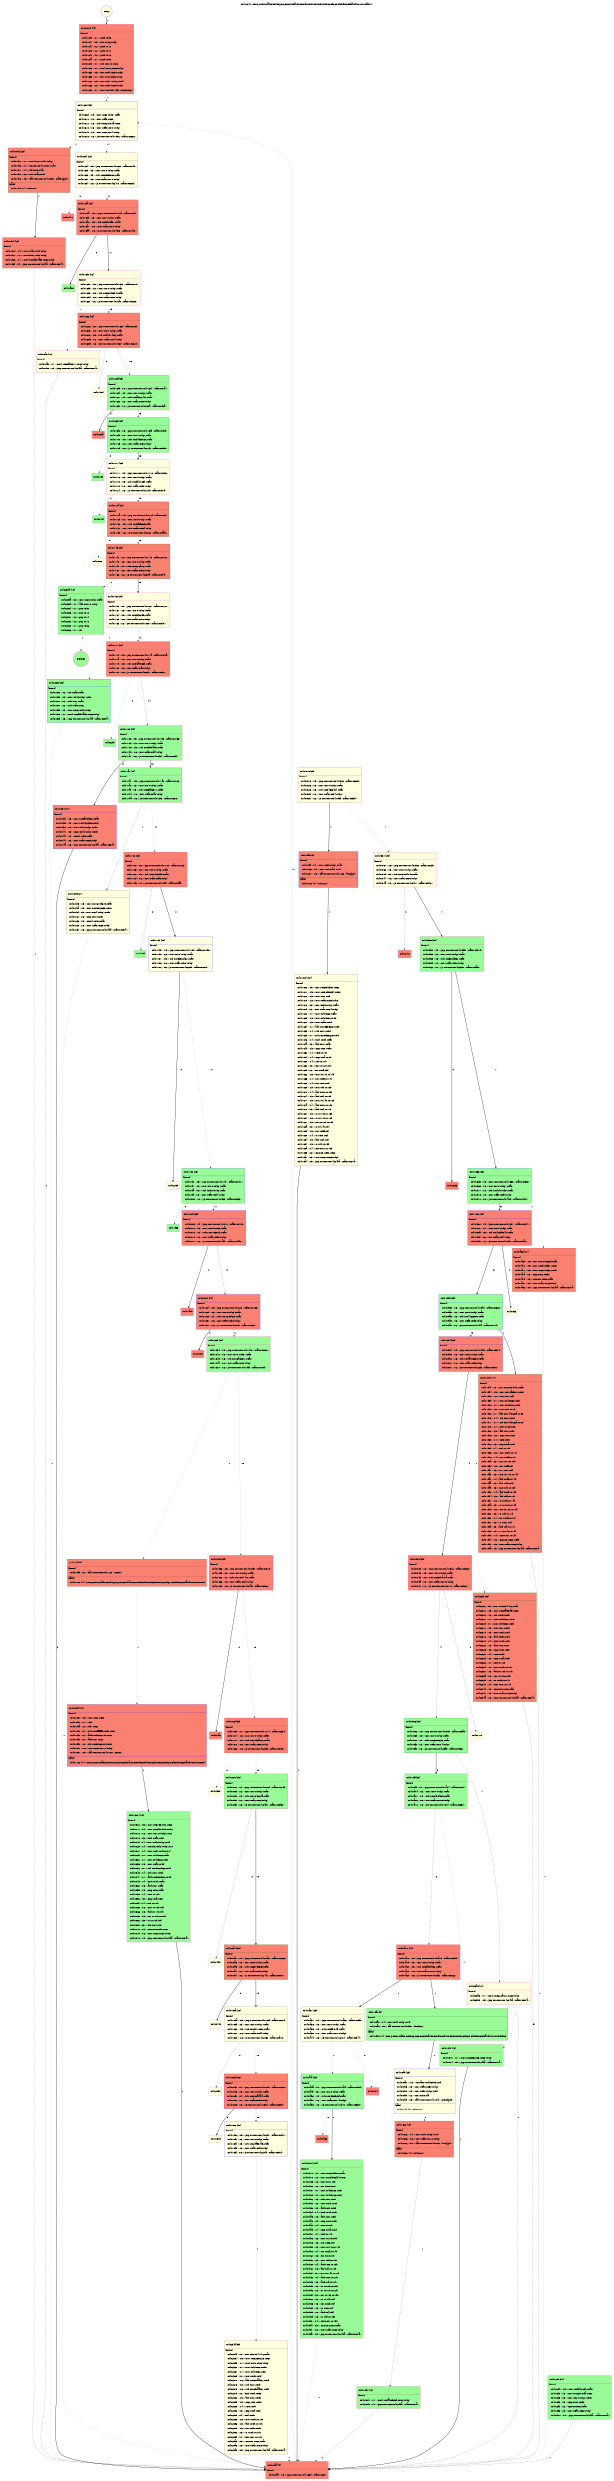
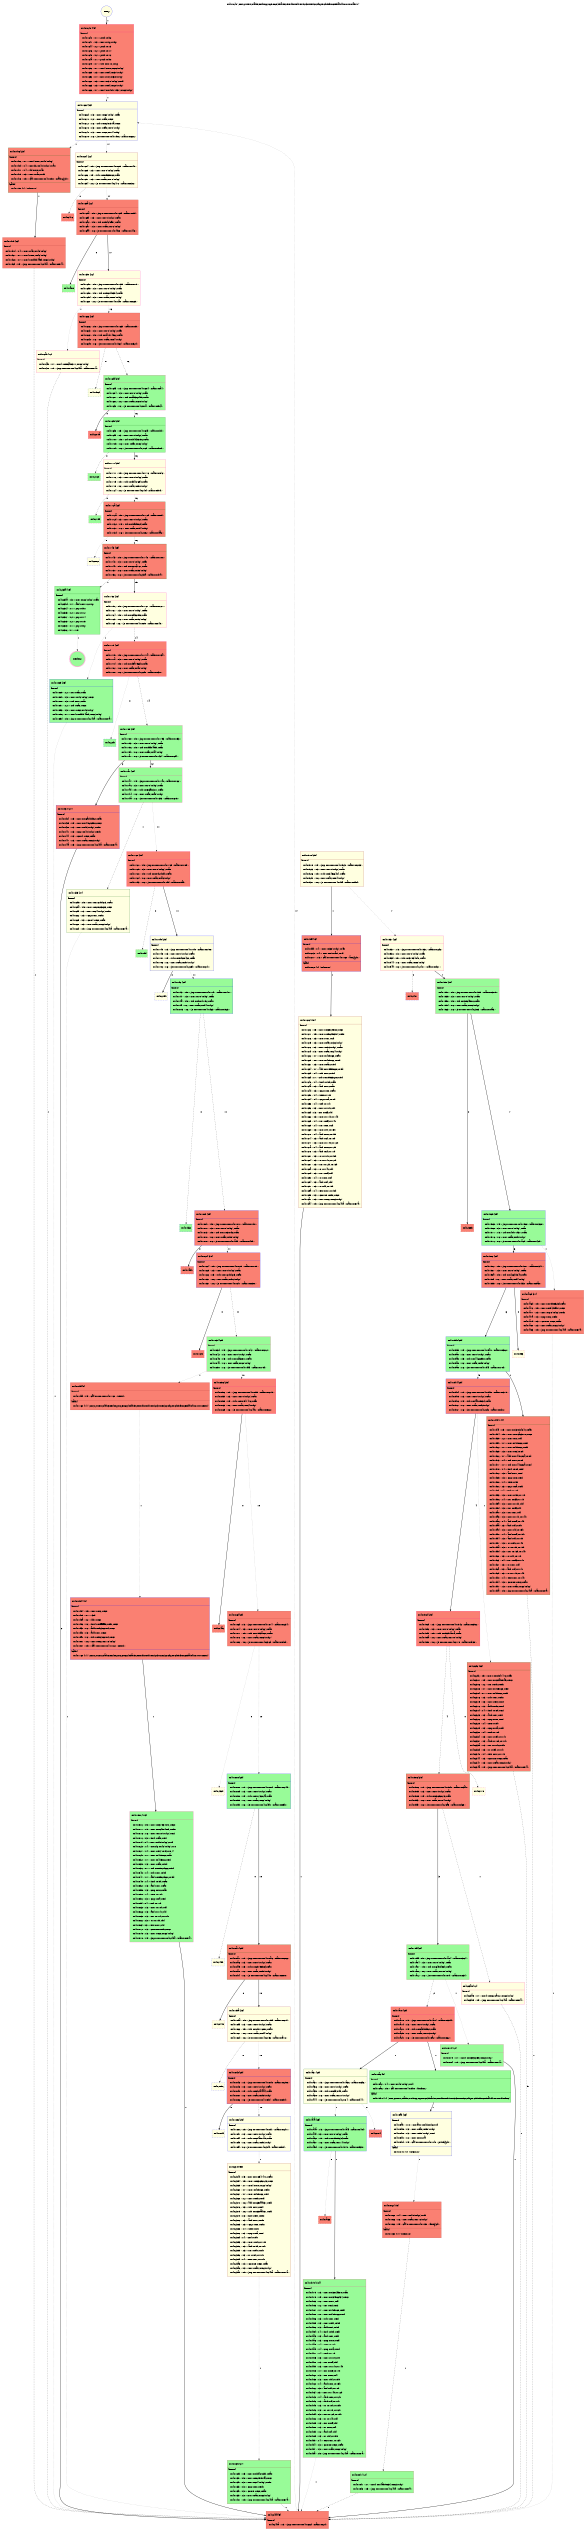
node "0x4019e6 [25]": fillcolor palegreen -> salmon
node "0x401888 [25]": color deeppink -> blue
edge "0x40234f [95]" -> "0x4024ba [5]": now "0x40234f [95]" -> "0x401ceb [27]"
